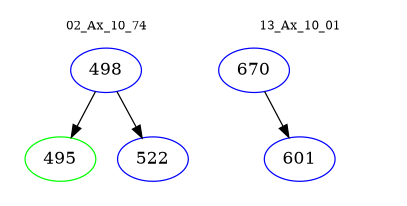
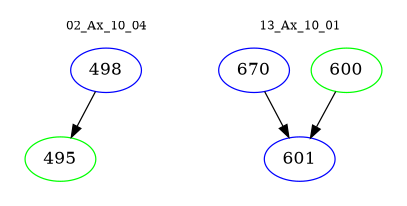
cluster "02_Ax_10_74": label "02_Ax_10_74" -> "02_Ax_10_04"
node "600": added
node "522": removed
